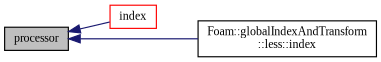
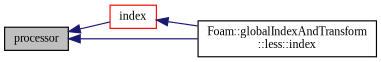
edge "Foam::globalIndexAndTransform ::less::index" -> "index": added
